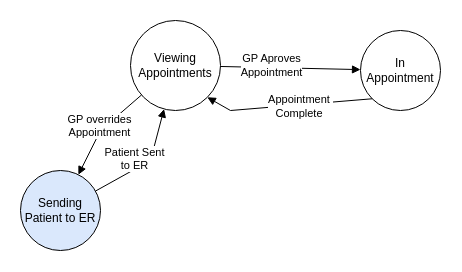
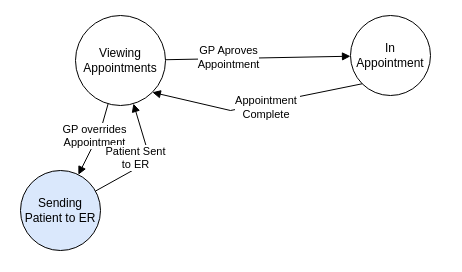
node "Viewing Appointments": moved (176, 66) -> (121, 61)
node "In Appointment": moved (401, 71) -> (391, 56)
